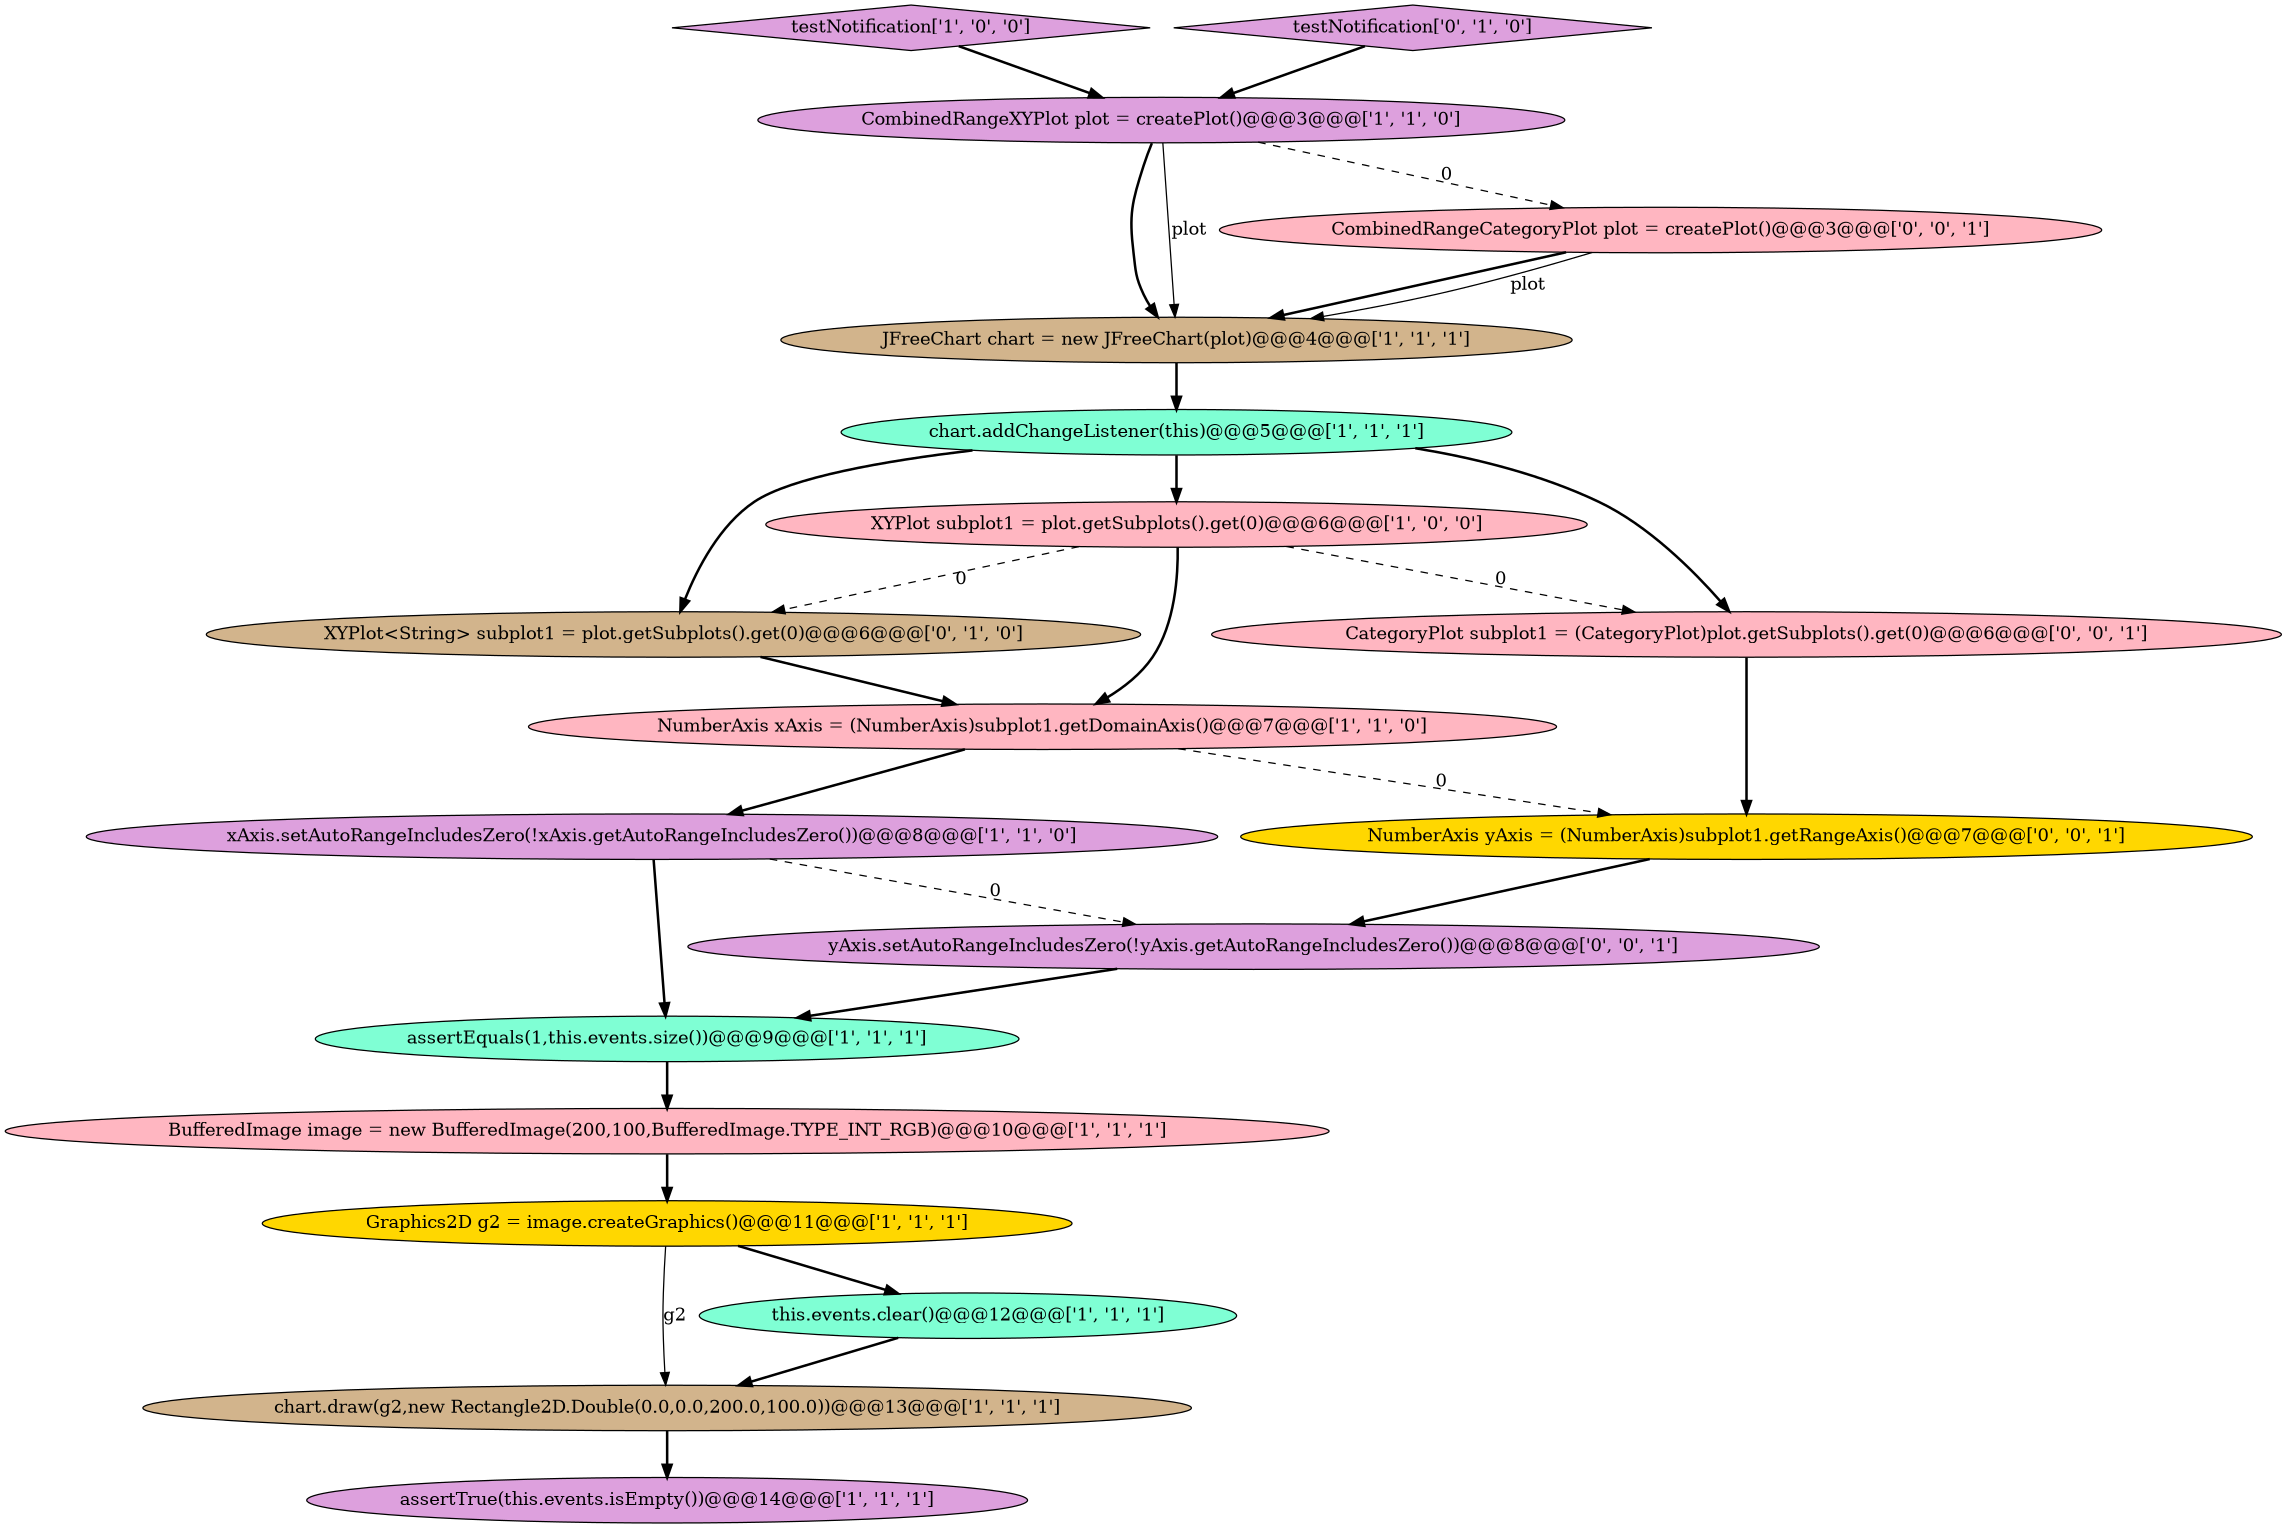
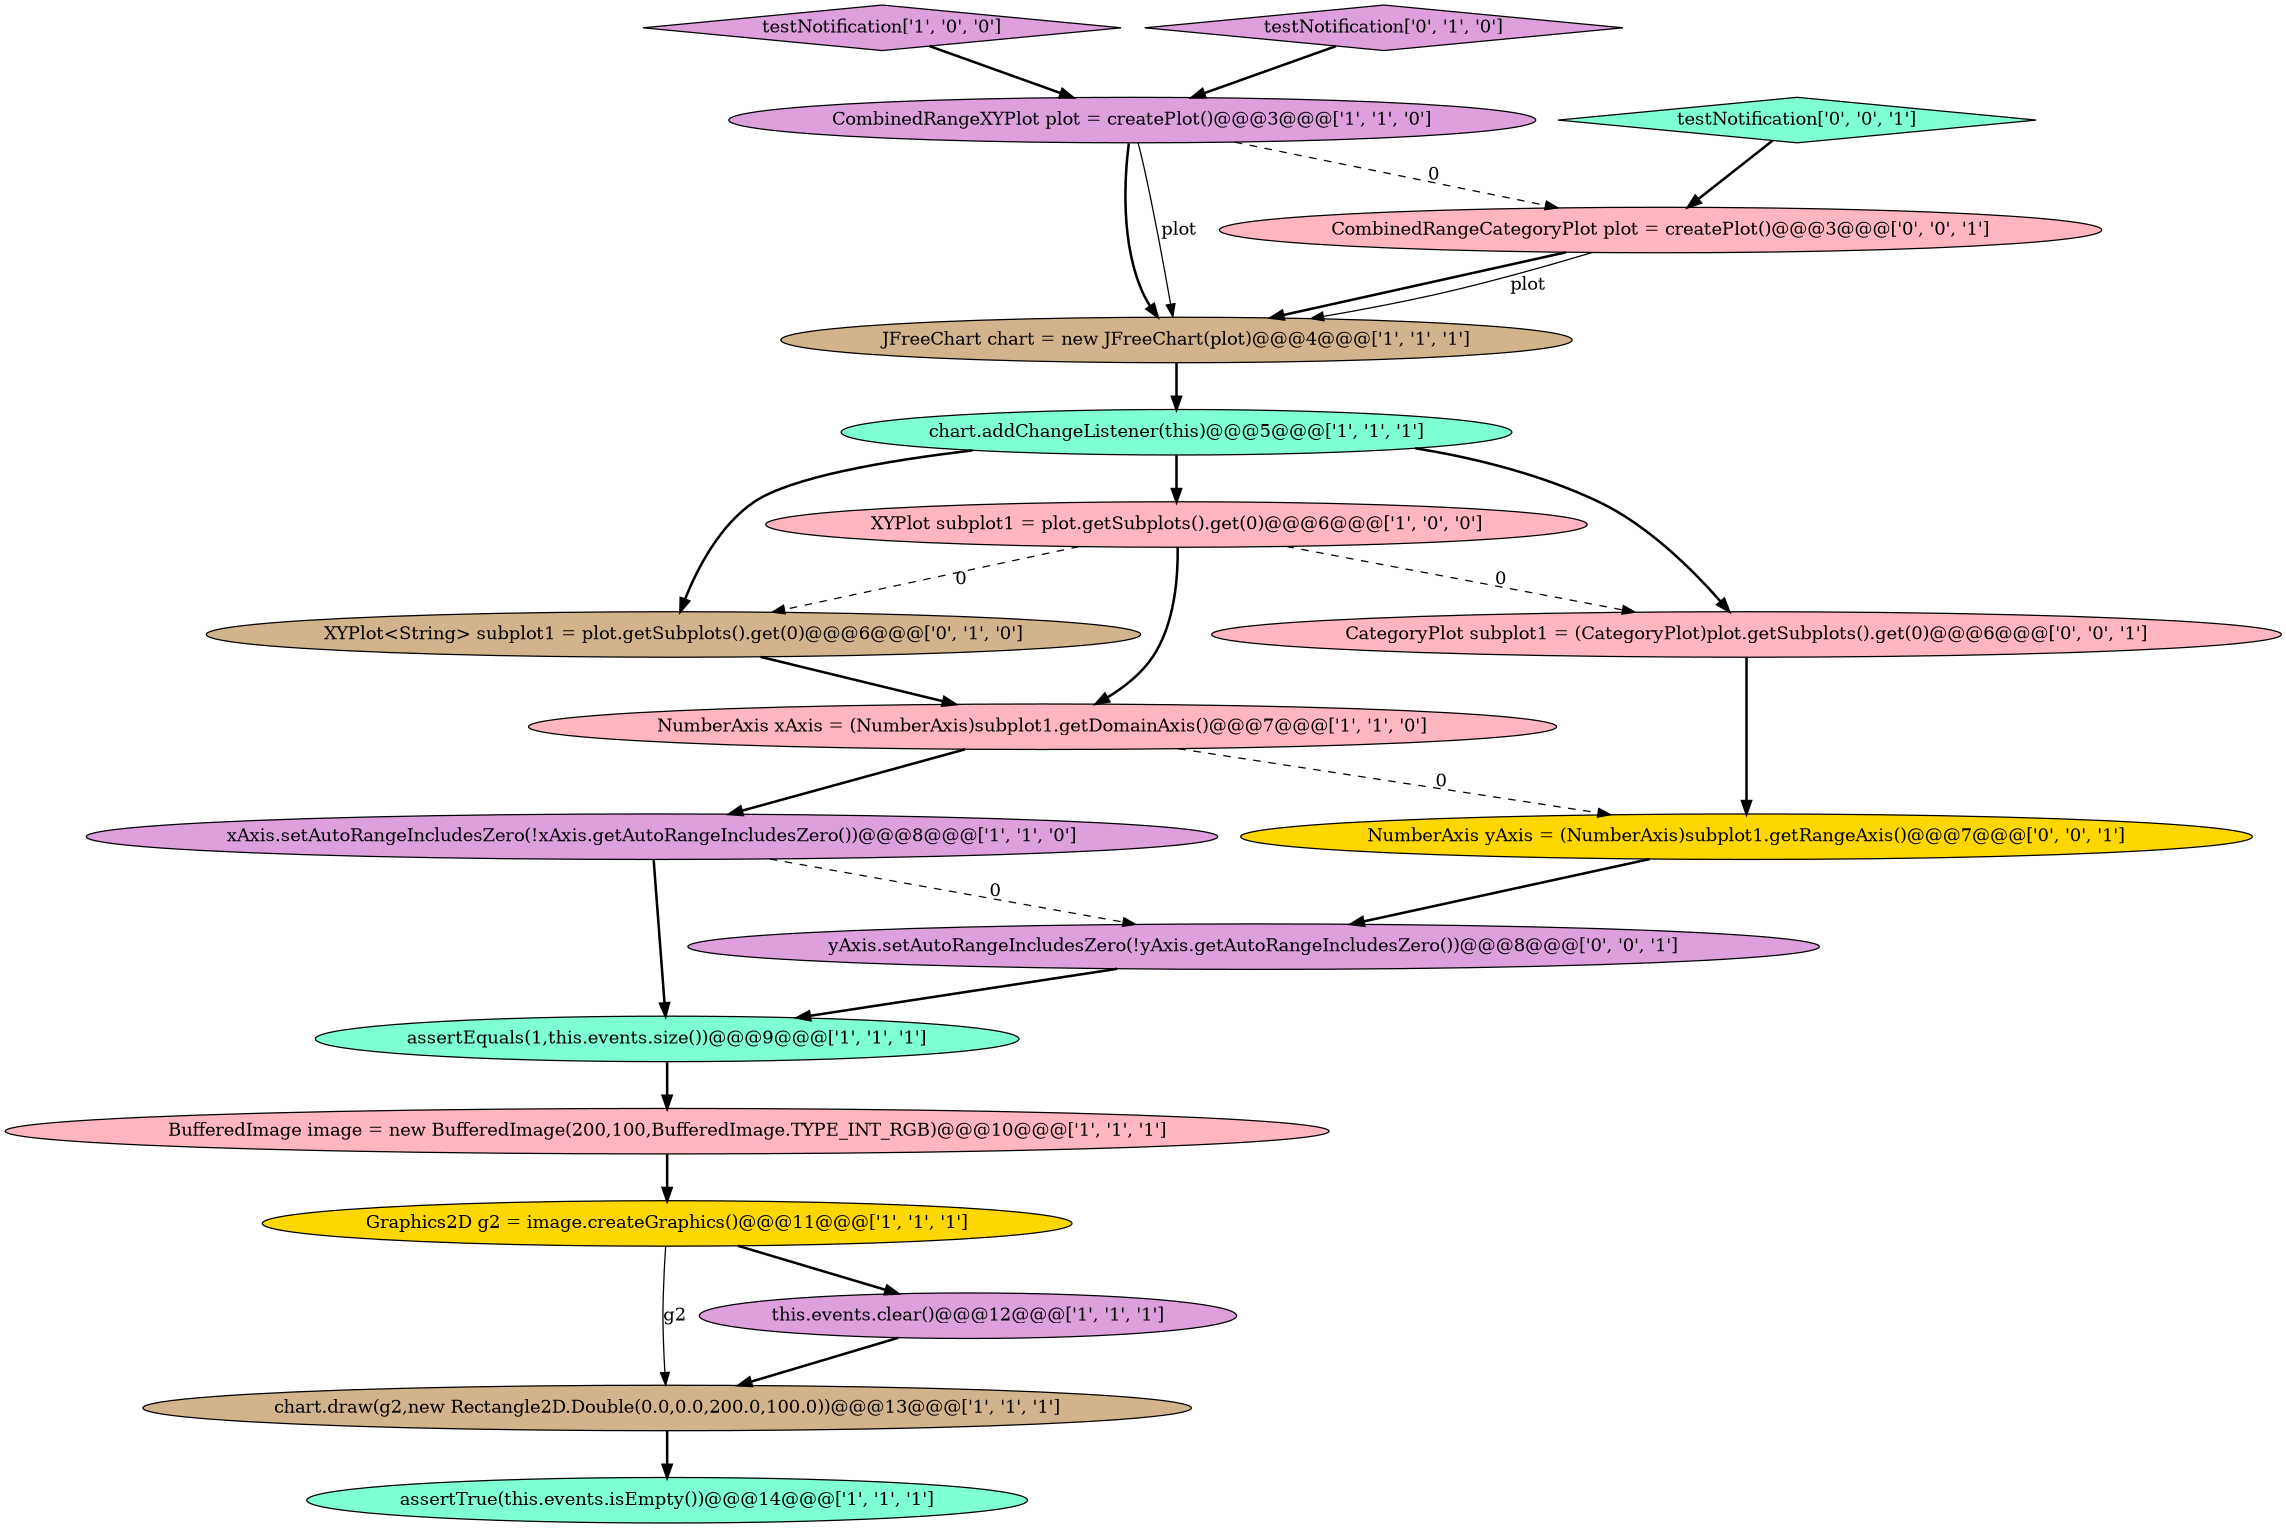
node "testNotification['0', '0', '1']": added
node "this.events.clear()@@@12@@@['1', '1', '1']": fillcolor aquamarine -> plum
node "assertTrue(this.events.isEmpty())@@@14@@@['1', '1', '1']": fillcolor plum -> aquamarine
